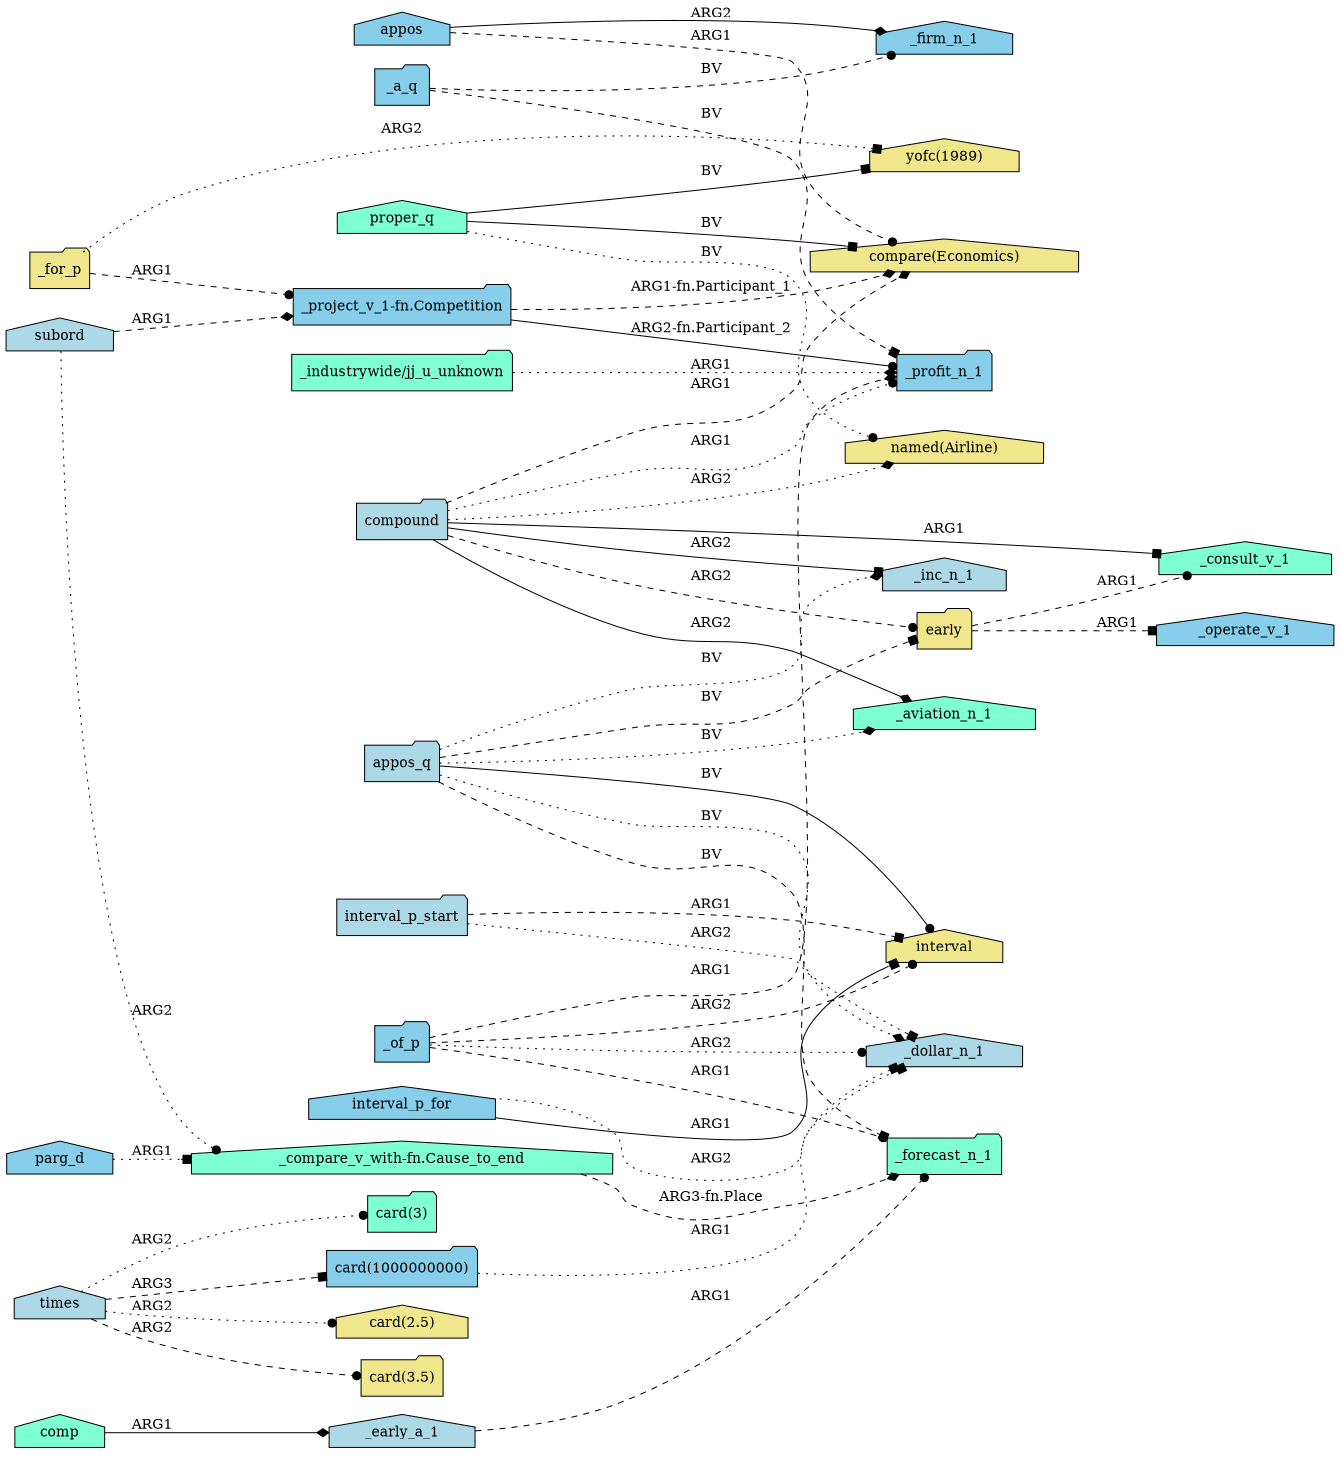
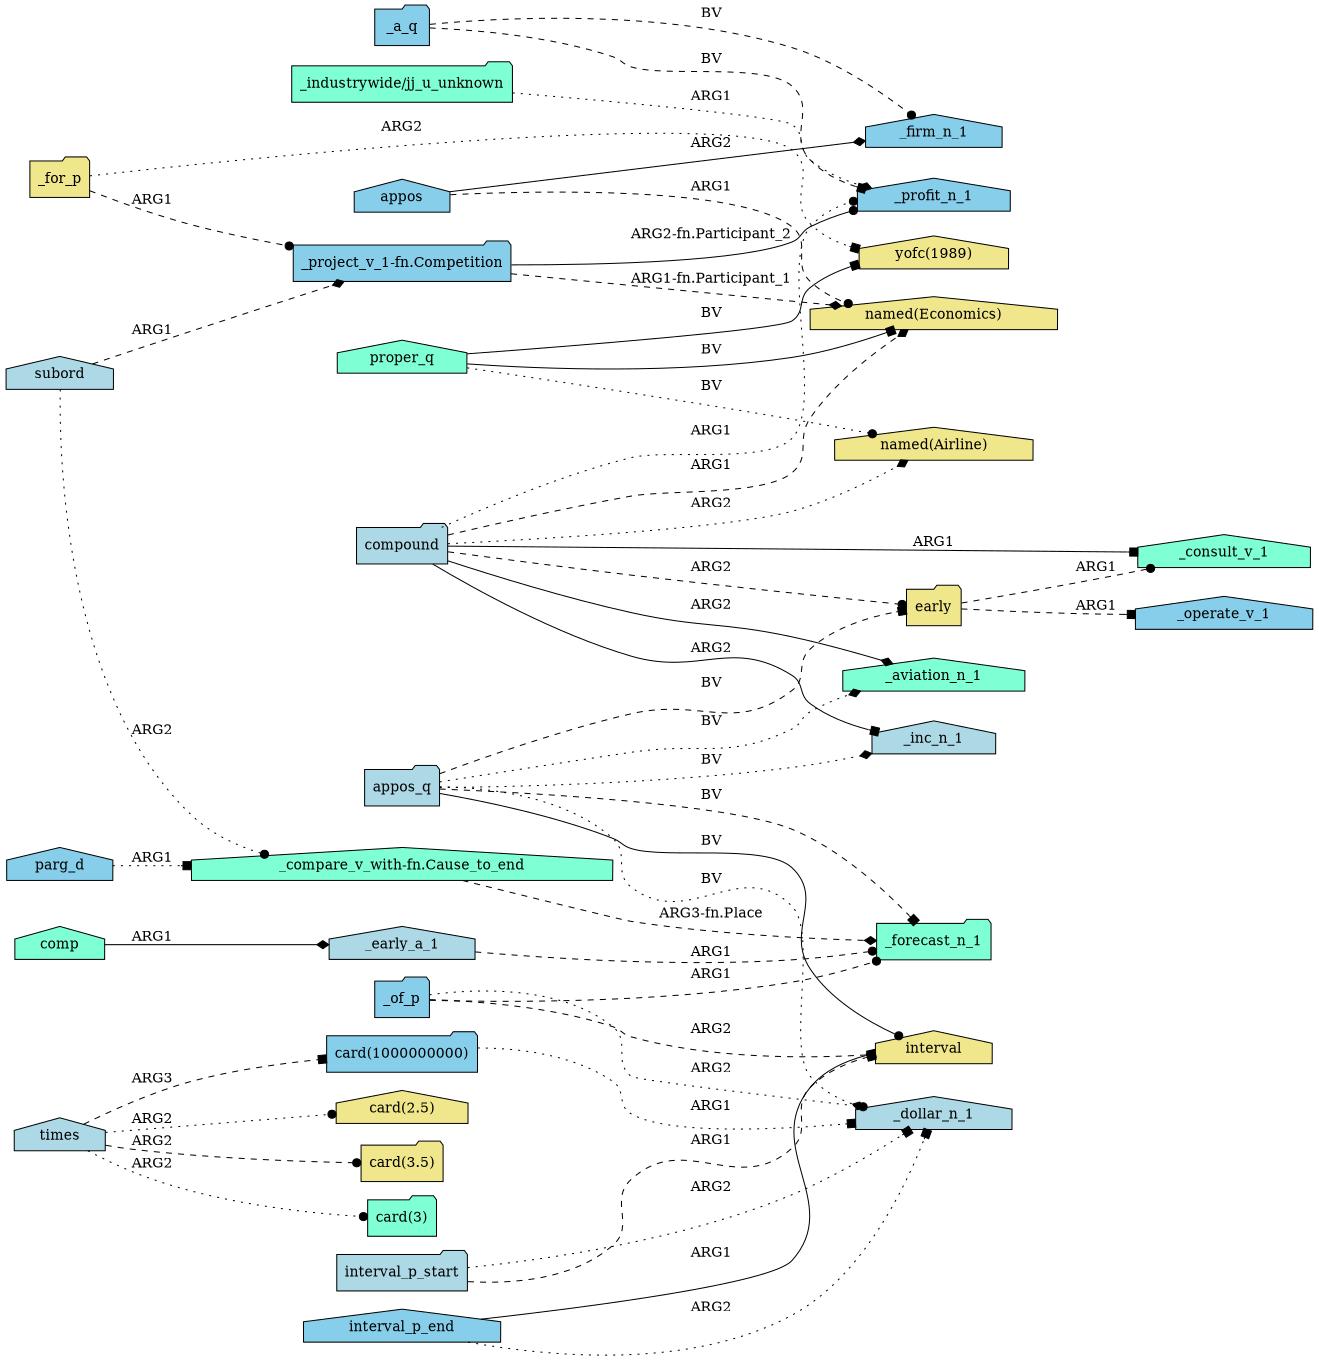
node "compare(Economics)": label "compare(Economics)" -> "named(Economics)"
node "_profit_n_1": shape folder -> house
edge "_of_p" -> "_profit_n_1": removed, label "ARG1"
node "interval_p_for": label "interval_p_for" -> "interval_p_end"
